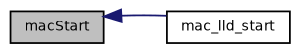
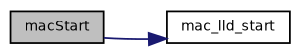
edge "mac_lld_start" -> "macStart": reversed
